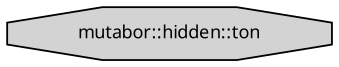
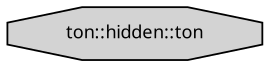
node "mutabor::hidden::ton": label "mutabor::hidden::ton" -> "ton::hidden::ton"
